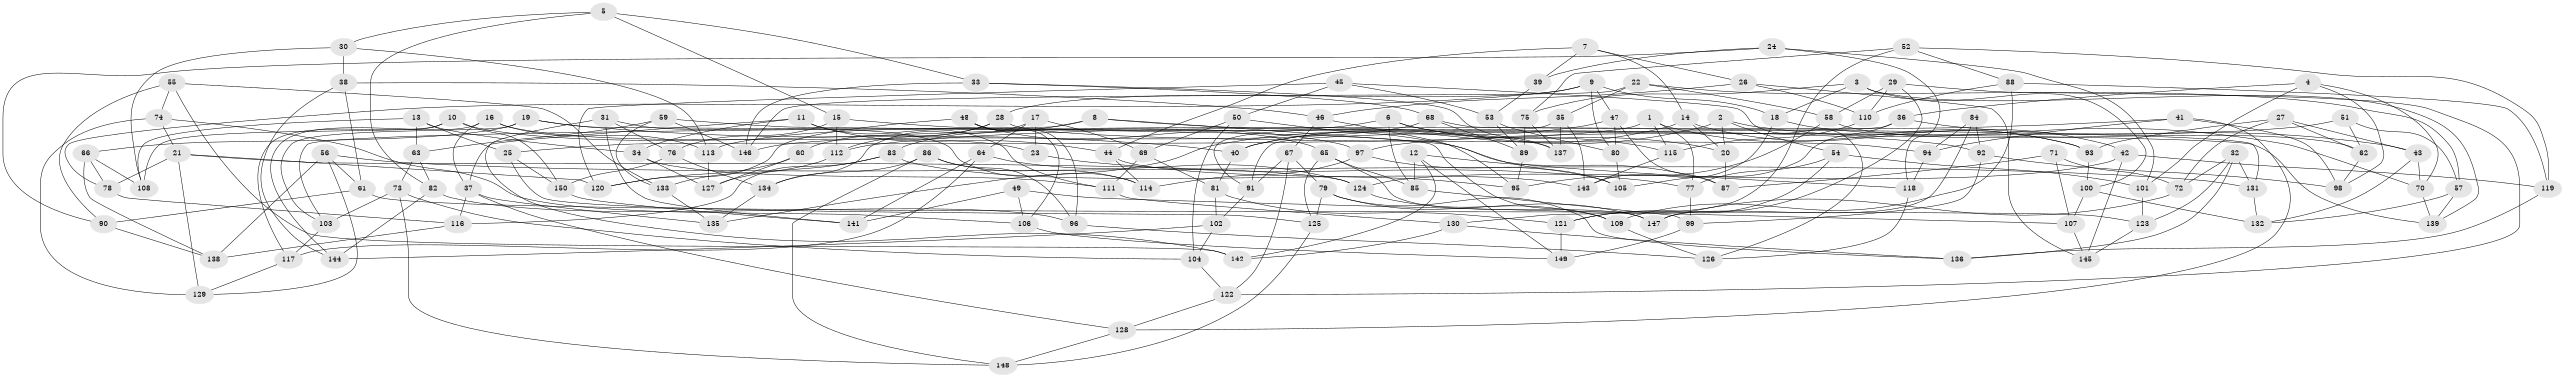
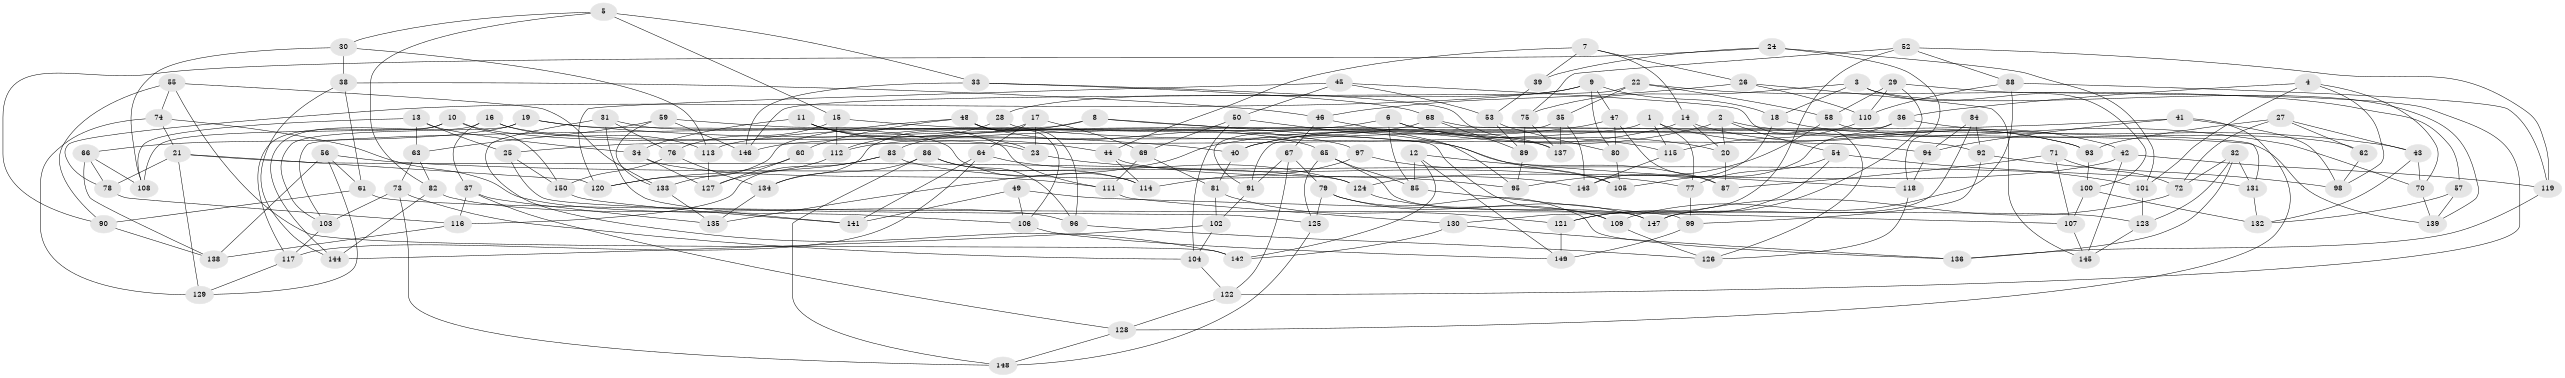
node "51": removed
edge "11" -- "37": now "11" -- "23"
edge "28" -- "60": now "48" -- "60"
